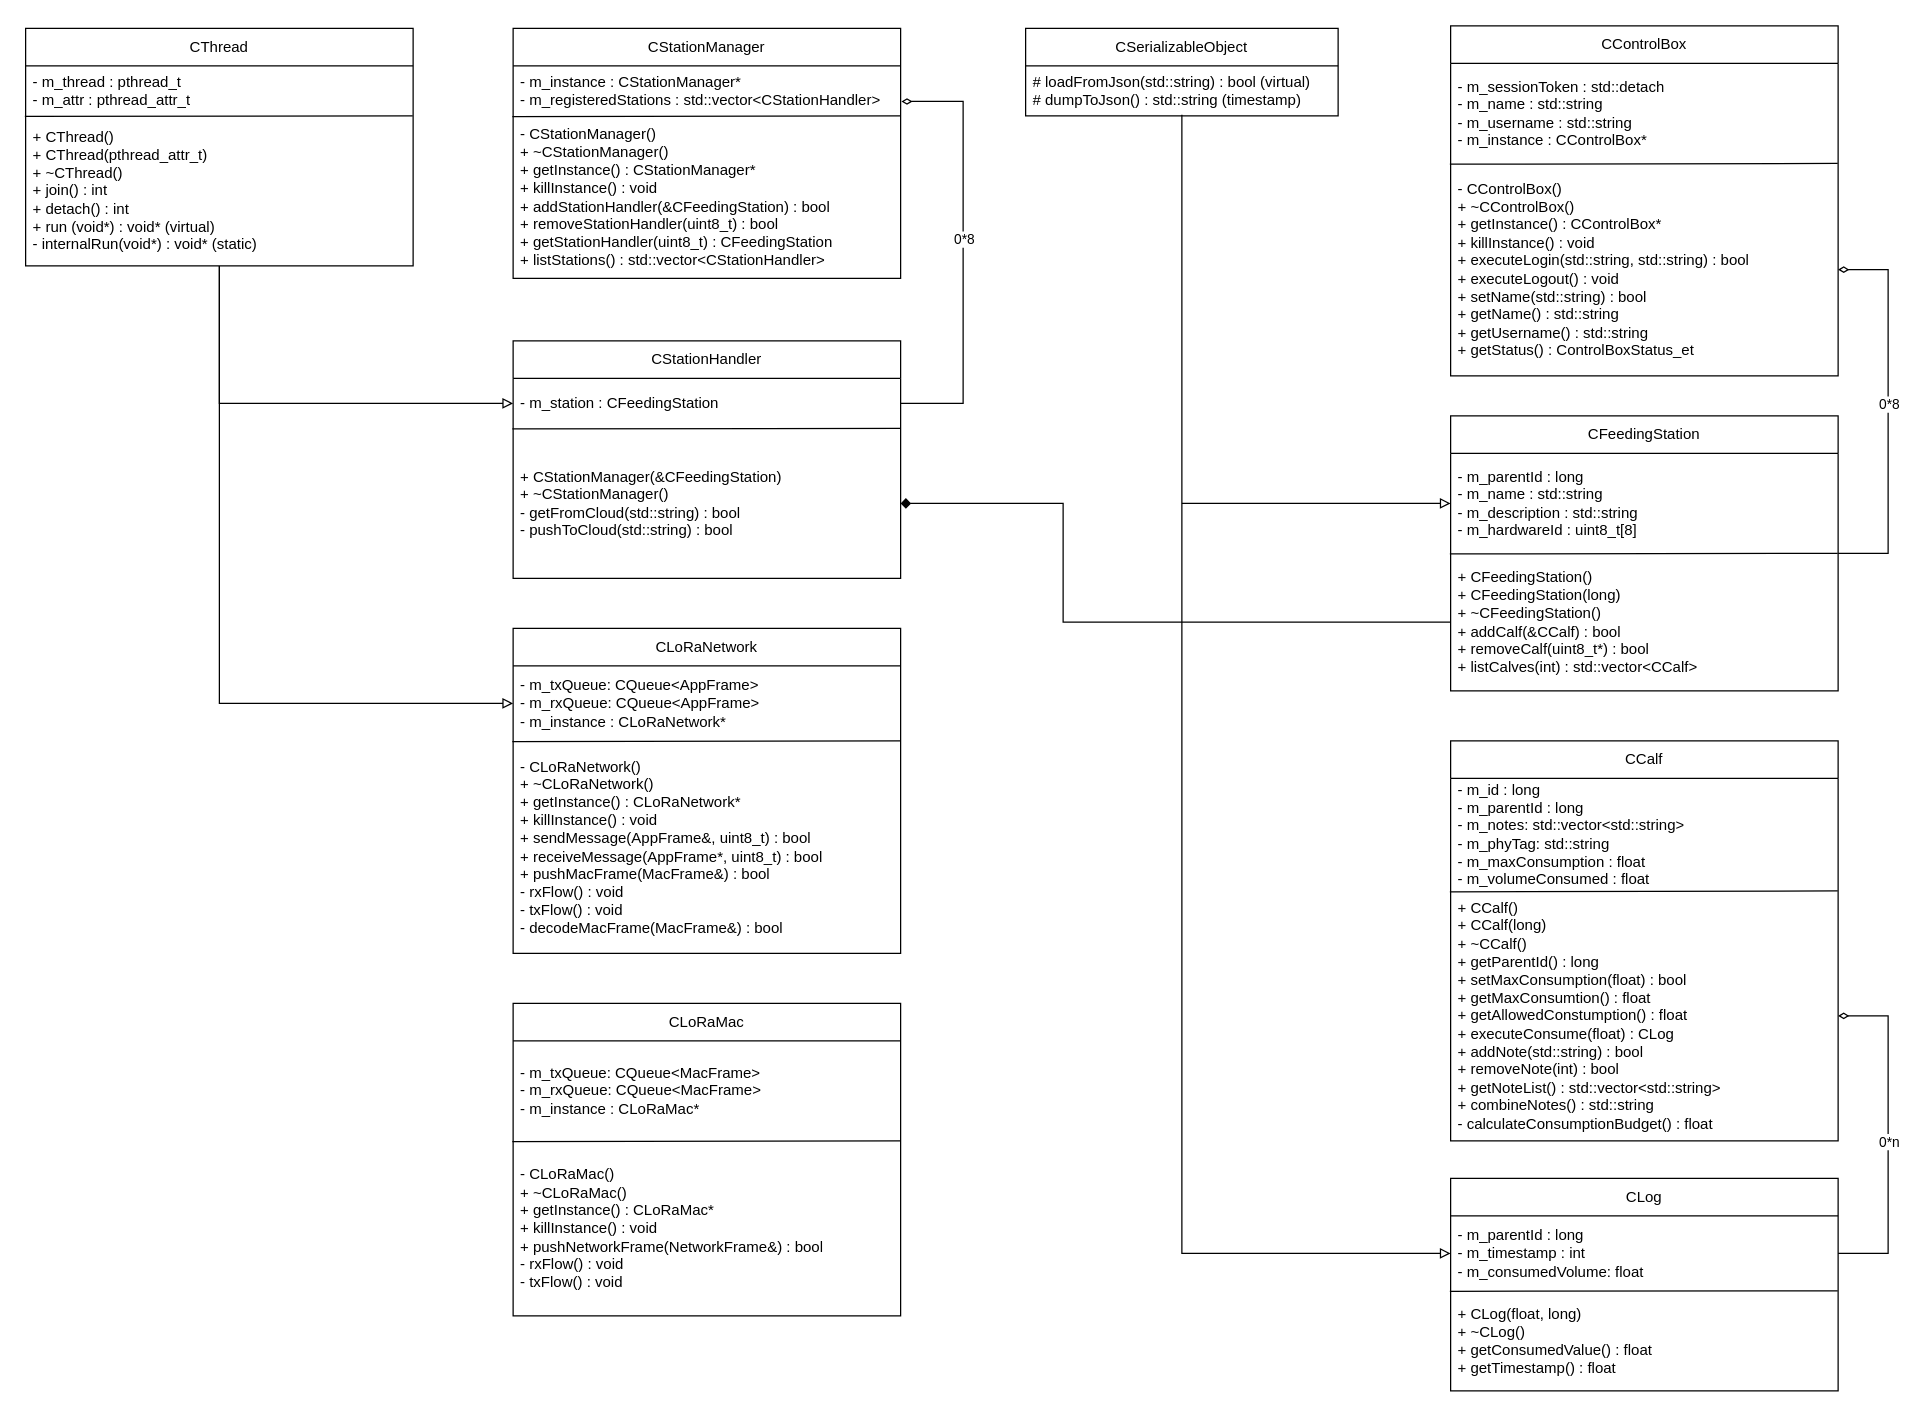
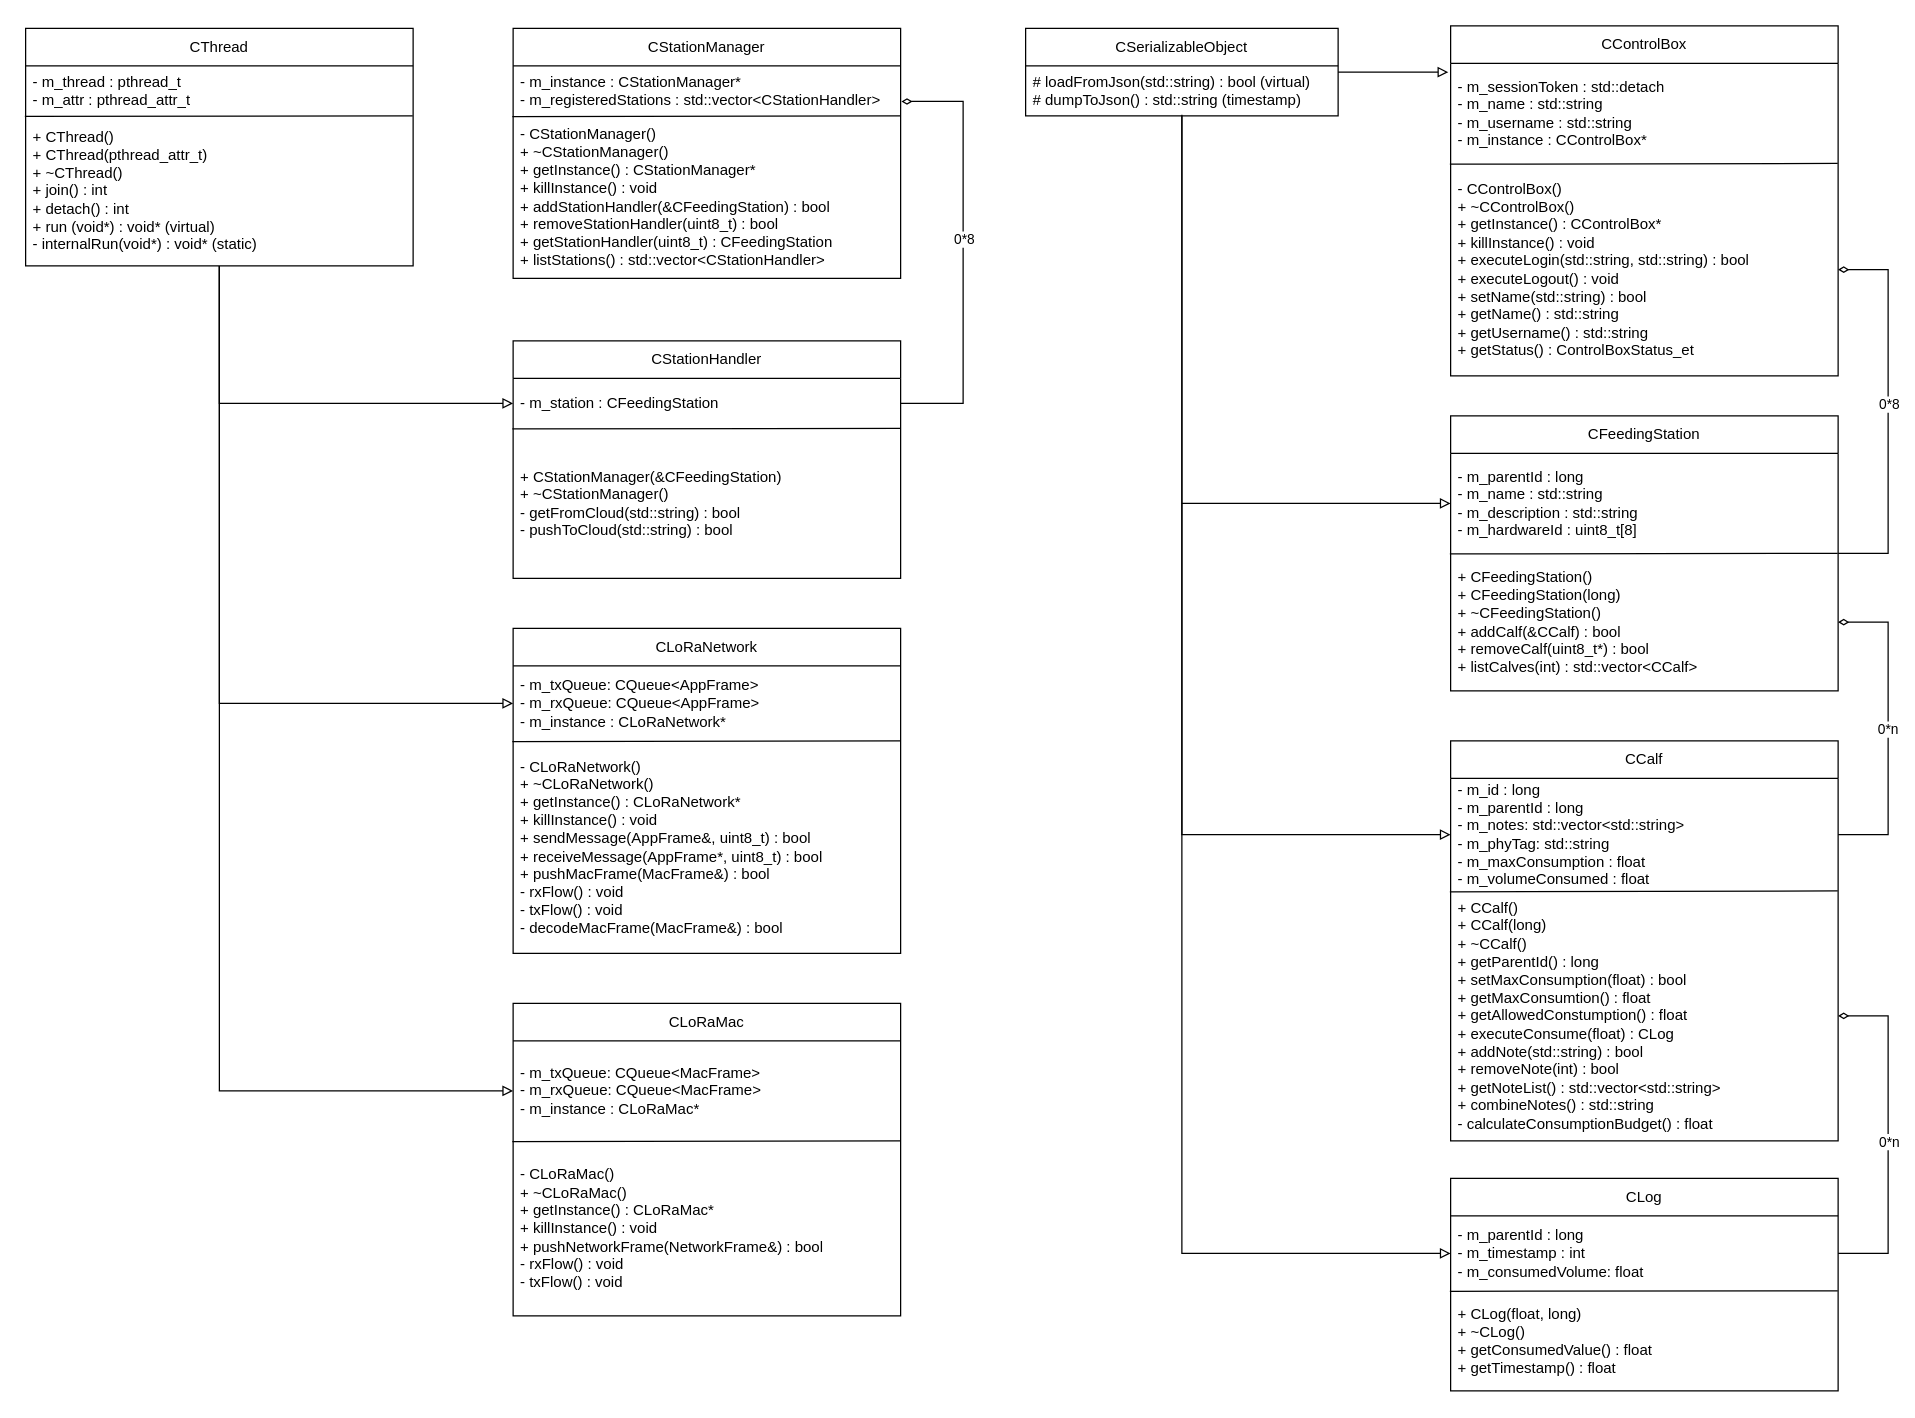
edge "CSerializableObject" -> "- m_sessionToken : std::detach - m_name : std::string - m_username : std::string - m_instance : CControlBox*": added
edge "+ CFeedingStation() + CFeedingStation(long)+ ~CFeedingStation() + addCalf(&CCalf) : bool + removeCalf(uint8_t*) : bool + listCalves(int) : std::vector<CCalf>" -> "+ CStationManager(&CFeedingStation) + ~CStationManager() - getFromCloud(std::string) : bool - pushToCloud(std::string) : bool": removed
edge "- m_id : long - m_parentId : long - m_notes: std::vector<std::string> - m_phyTag: std::string - m_maxConsumption : float - m_volumeConsumed : float" -> "+ CFeedingStation() + CFeedingStation(long)+ ~CFeedingStation() + addCalf(&CCalf) : bool + removeCalf(uint8_t*) : bool + listCalves(int) : std::vector<CCalf>": added, label "0*n"
edge "CSerializableObject" -> "- m_id : long - m_parentId : long - m_notes: std::vector<std::string> - m_phyTag: std::string - m_maxConsumption : float - m_volumeConsumed : float": added
edge "CThread" -> "- m_txQueue: CQueue<MacFrame> - m_rxQueue: CQueue<MacFrame> - m_instance : CLoRaMac*": added
